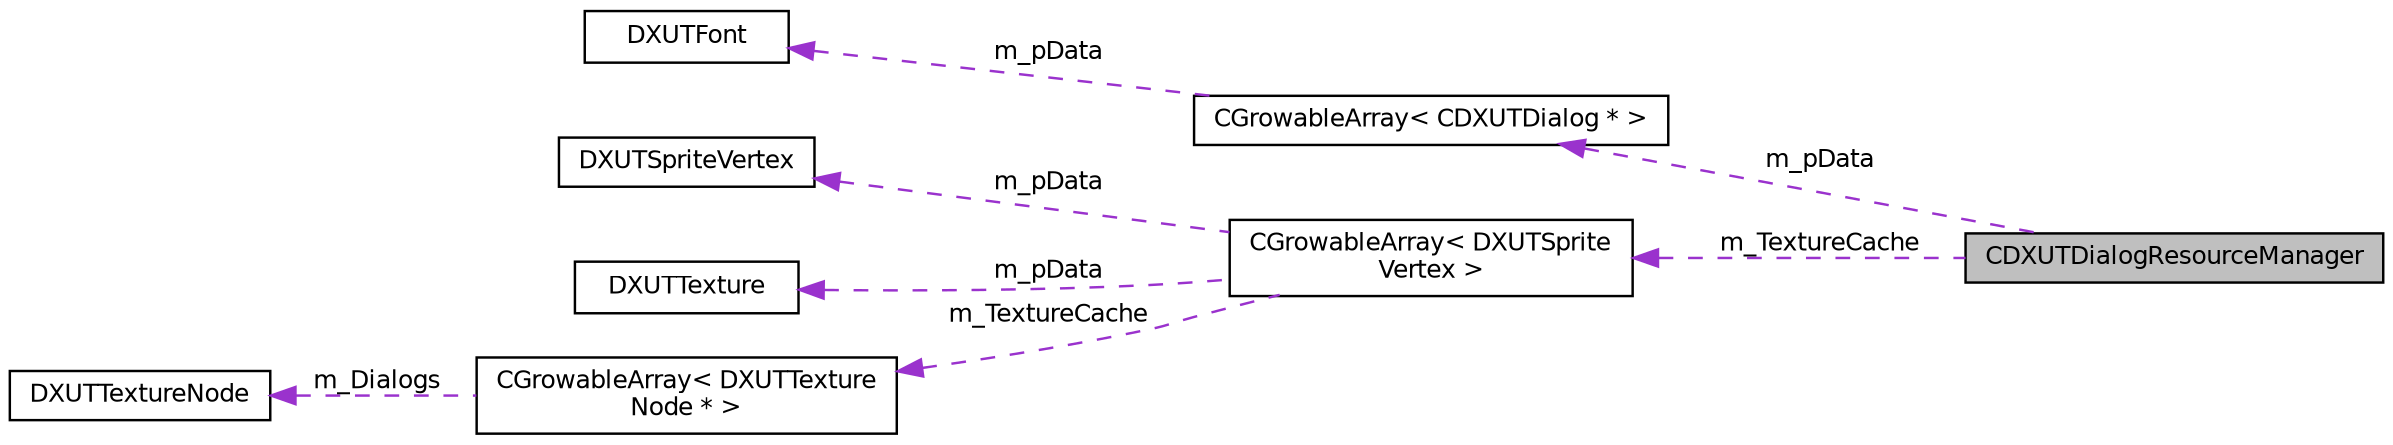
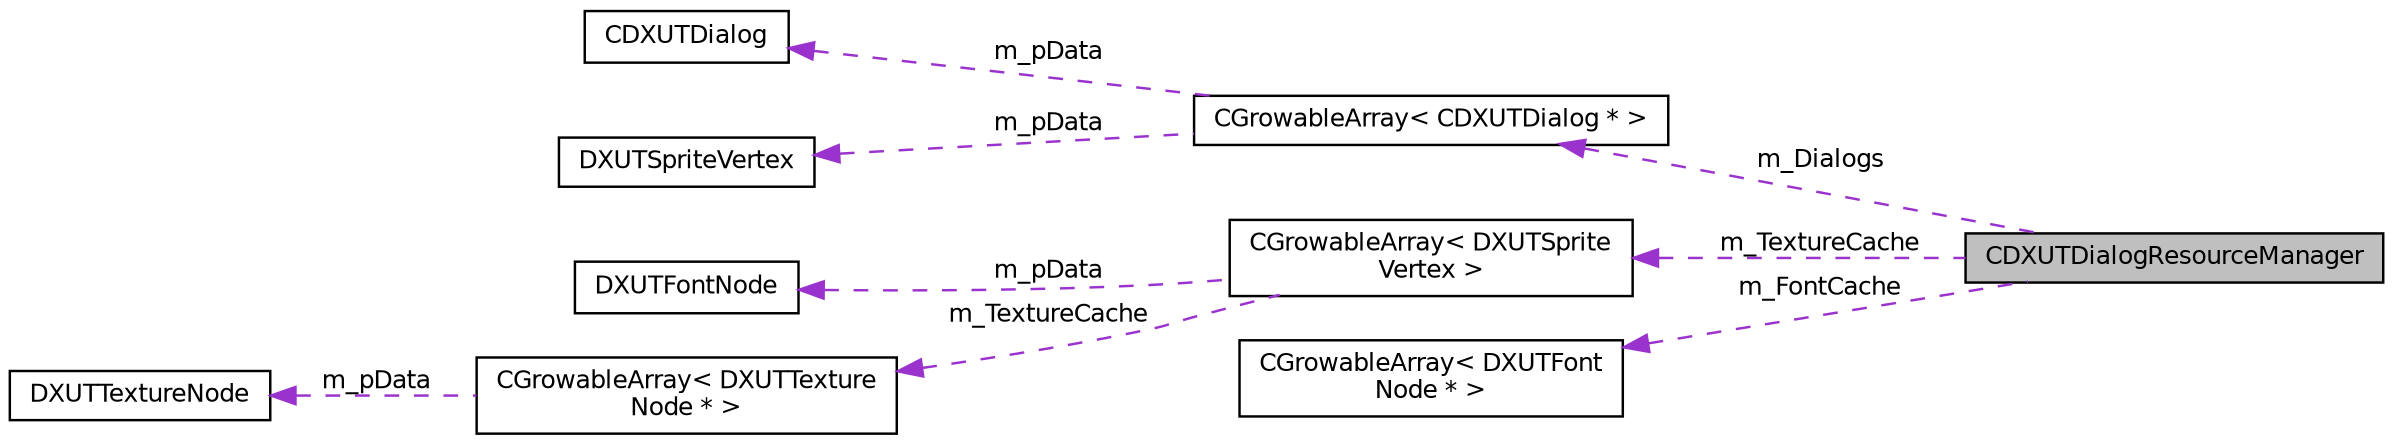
node "DXUTFont": label "DXUTFont" -> "CDXUTDialog"
edge "CDXUTDialogResourceManager" -> "CGrowableArray< CDXUTDialog * >": label " m_pData" -> " m_Dialogs"
edge "CGrowableArray< DXUTSprite Vertex >" -> "DXUTSpriteVertex": now "CGrowableArray< CDXUTDialog * >" -> "DXUTSpriteVertex"
node "DXUTTexture": label "DXUTTexture" -> "DXUTFontNode"
node "CGrowableArray< DXUTFont Node * >": added
edge "CGrowableArray< DXUTTexture Node * >" -> "DXUTTextureNode": label " m_Dialogs" -> " m_pData"
